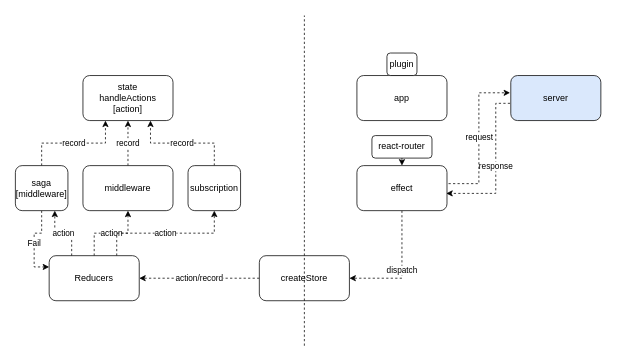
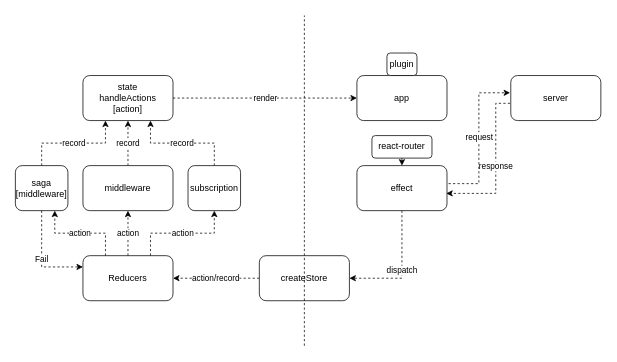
edge "state handleActions [action]" -> "app": added, label "render"
node "server": fillcolor #dae8fc -> #ffffff
node "Reducers": moved (94, 278) -> (128, 278)
